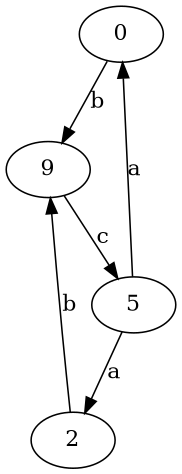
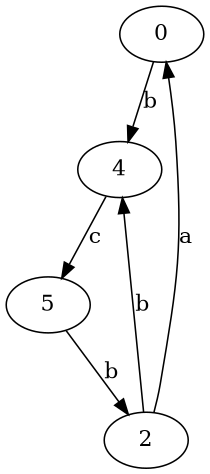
node "9": label "9" -> "4"
edge "5" -> "0": now "2" -> "0"
edge "5" -> "2": label "a" -> "b"
